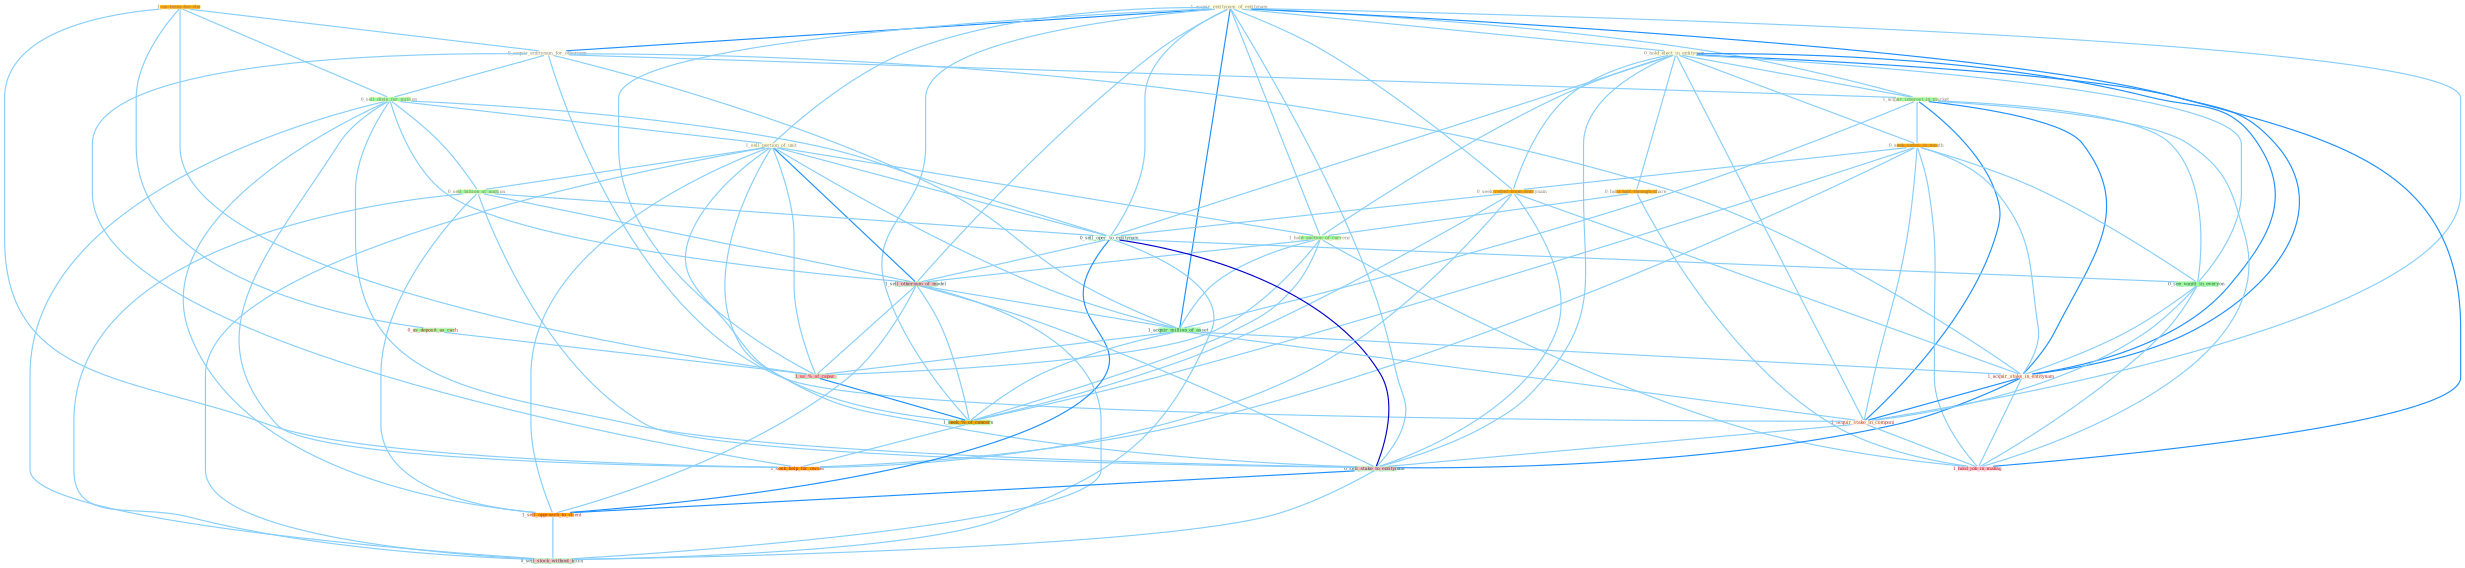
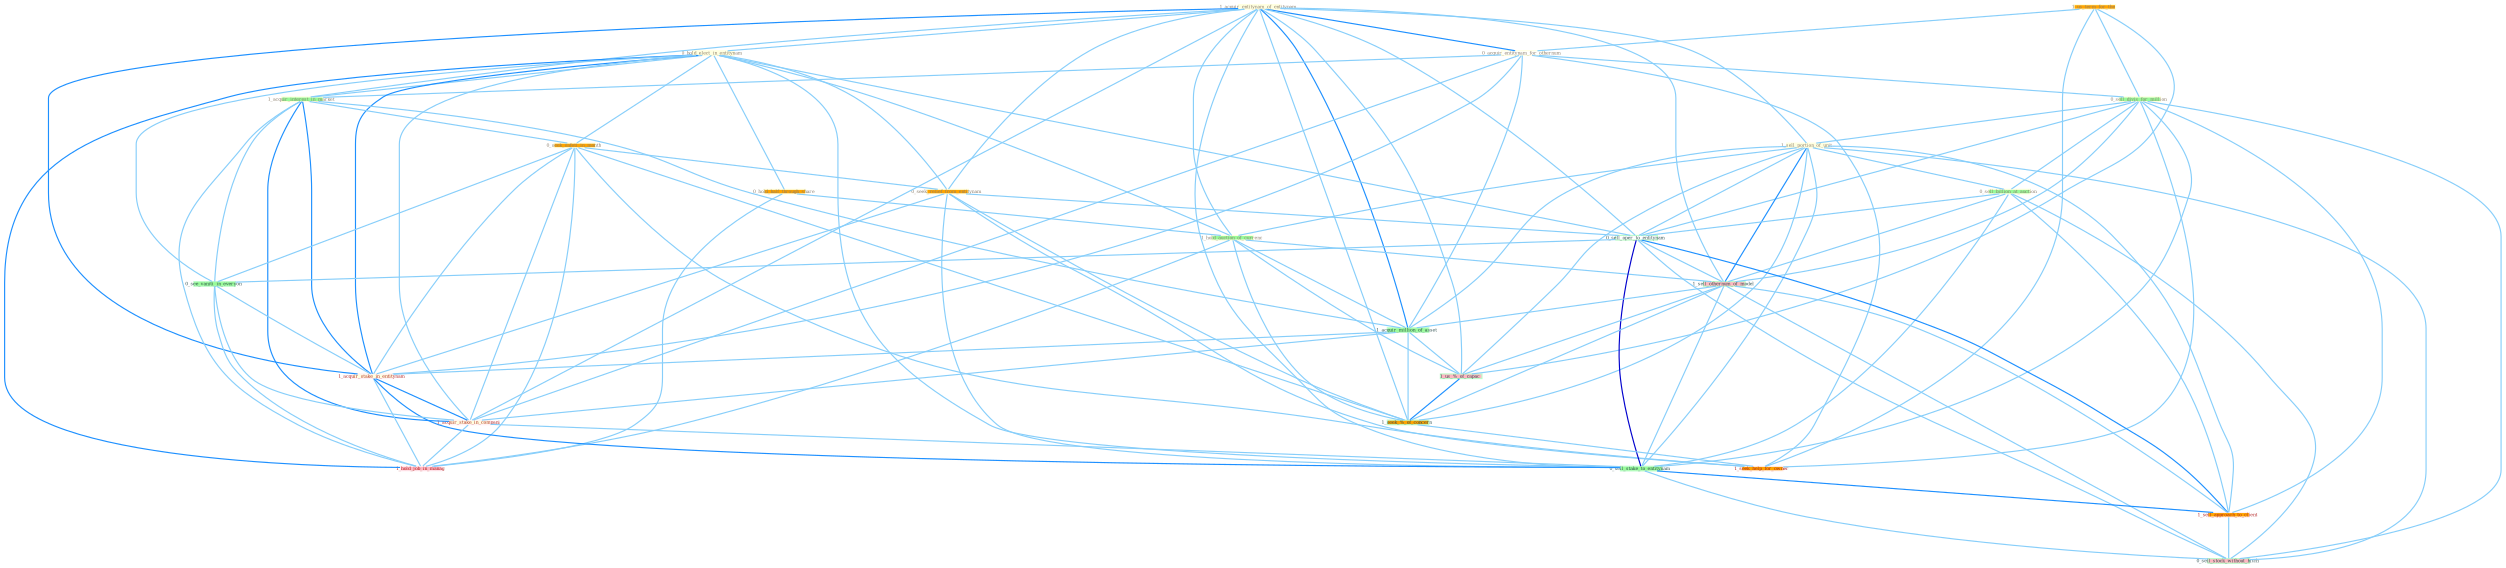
node "0_us_deposit_as_cach": removed
node "1_us_%_of_capac": fontcolor #b22222 -> #2f4f4f
node "0_sell_stake_to_entitynam": fillcolor lightpink -> palegreen
